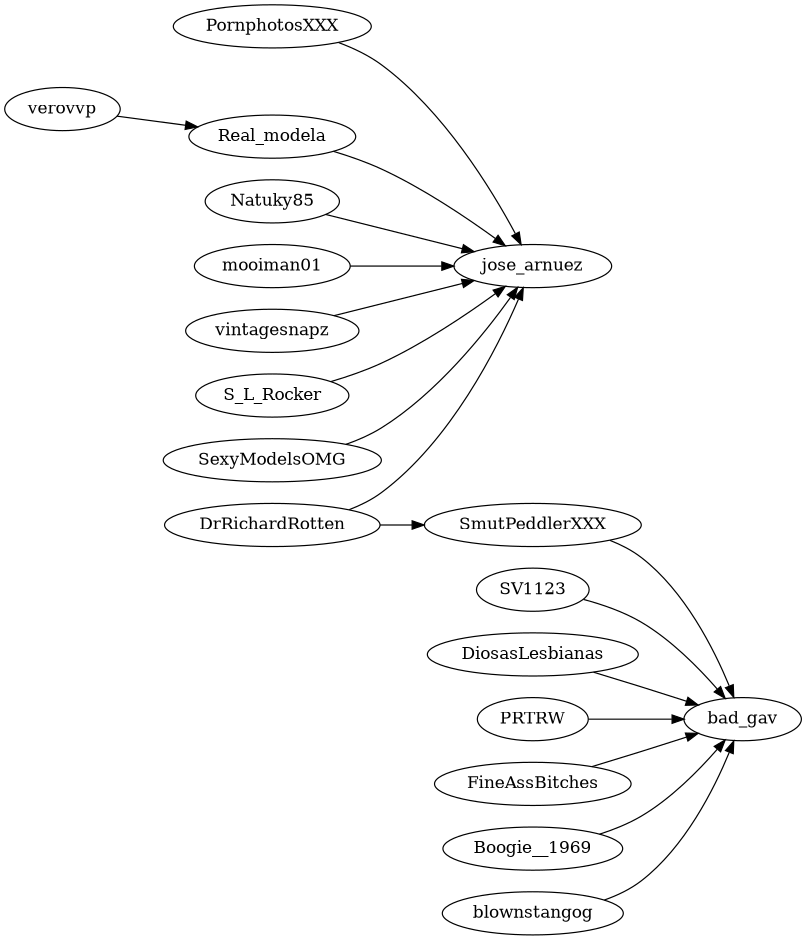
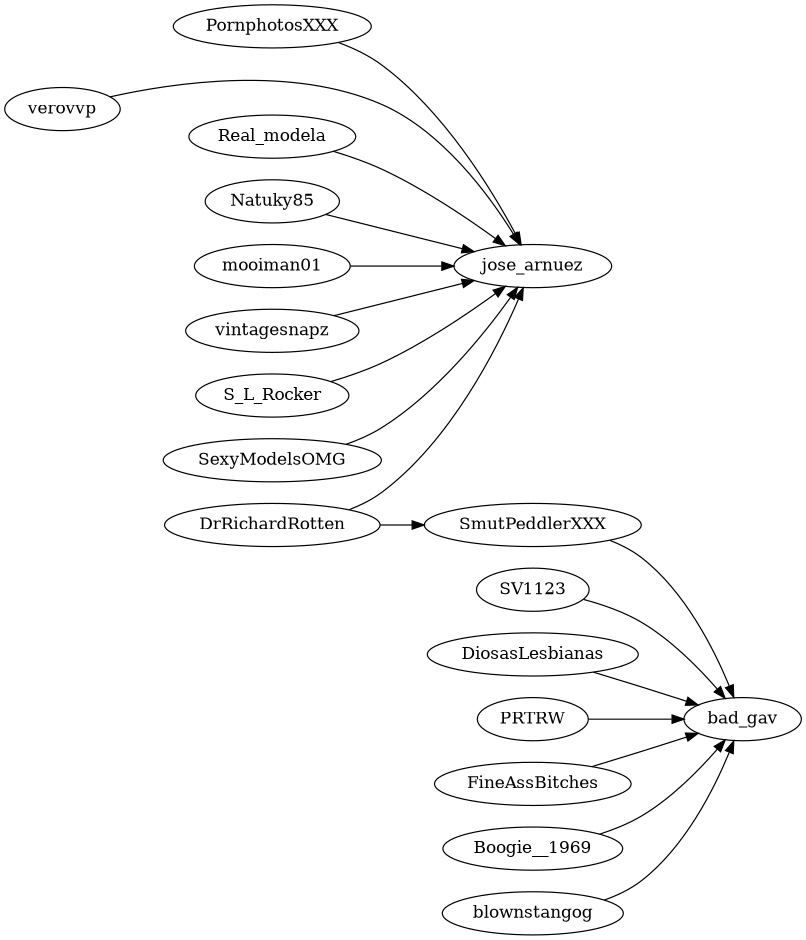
edge "verovvp" -> "Real_modela": now "verovvp" -> "jose_arnuez"
